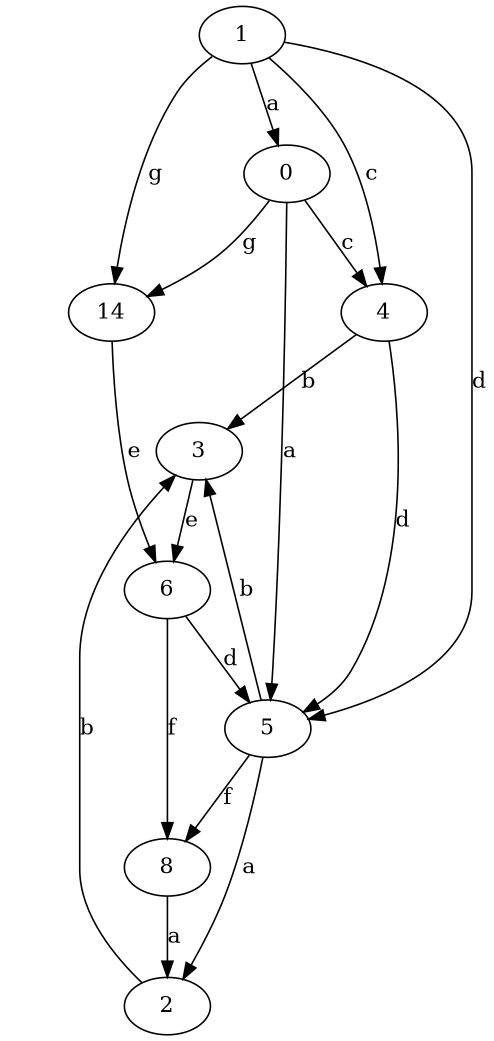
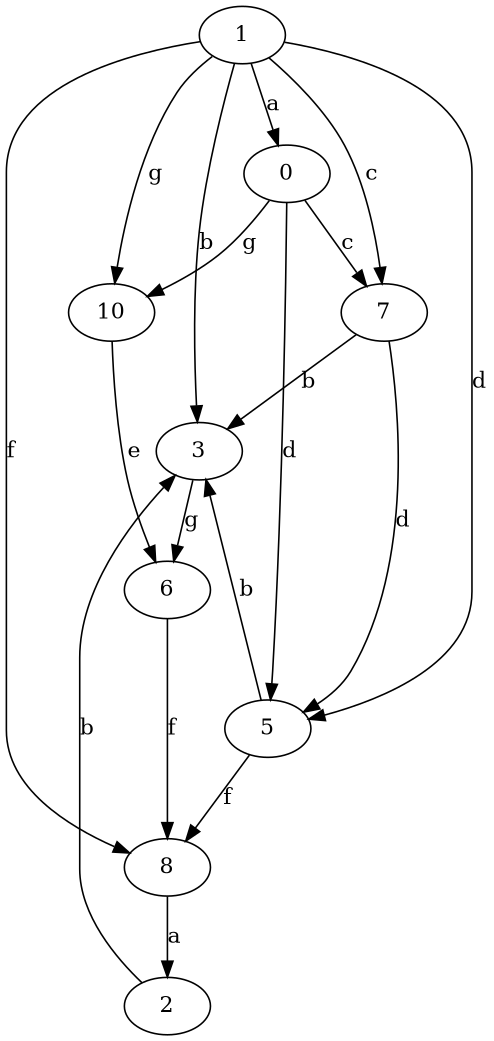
edge "1" -> "3": added, label "b"
node "14": label "14" -> "10"
node "4": label "4" -> "7"
edge "1" -> "8": added, label "f"
edge "0" -> "5": label "a" -> "d"
edge "3" -> "6": label "e" -> "g"
edge "6" -> "5": removed, label "d"
edge "5" -> "2": removed, label "a"
